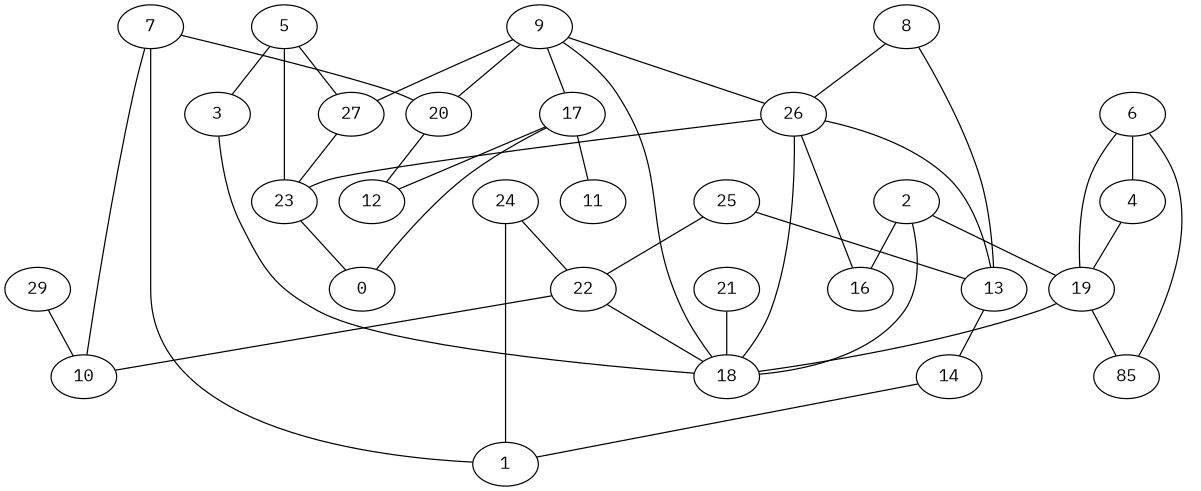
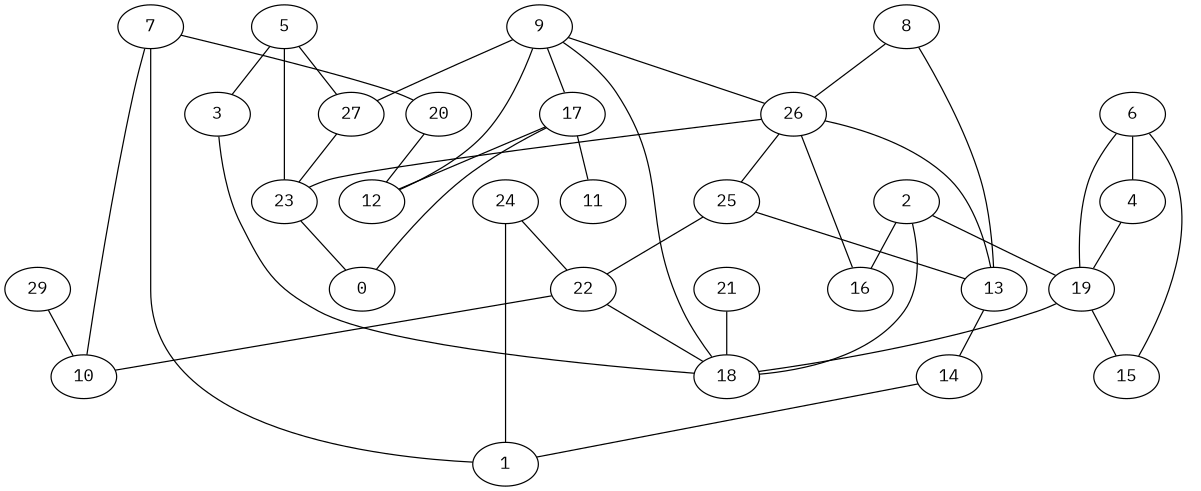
edge "9" -- "20": now "9" -- "12"
edge "26" -- "18": now "26" -- "25"
node "85": label "85" -> "15"
